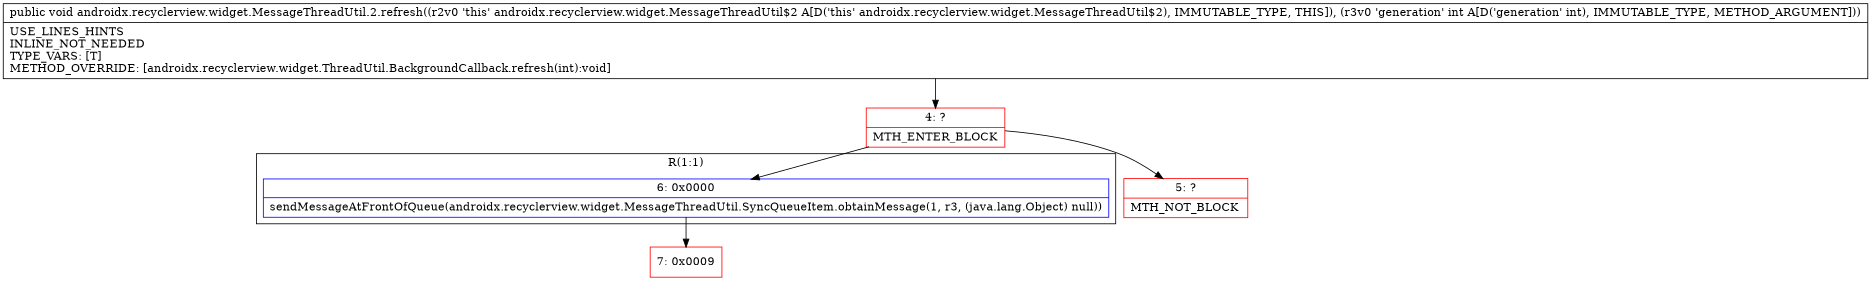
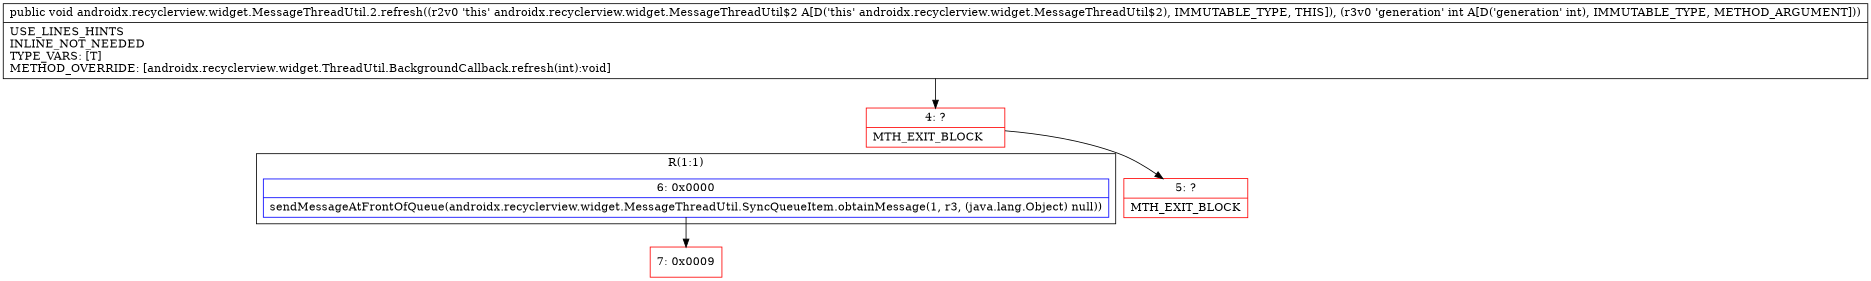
node "4: ?": text "MTH_ENTER_BLOCK" -> "MTH_EXIT_BLOCK"
edge "4: ?" -> "6: 0x0000": removed
node "5: ?": text "MTH_NOT_BLOCK" -> "MTH_EXIT_BLOCK"
